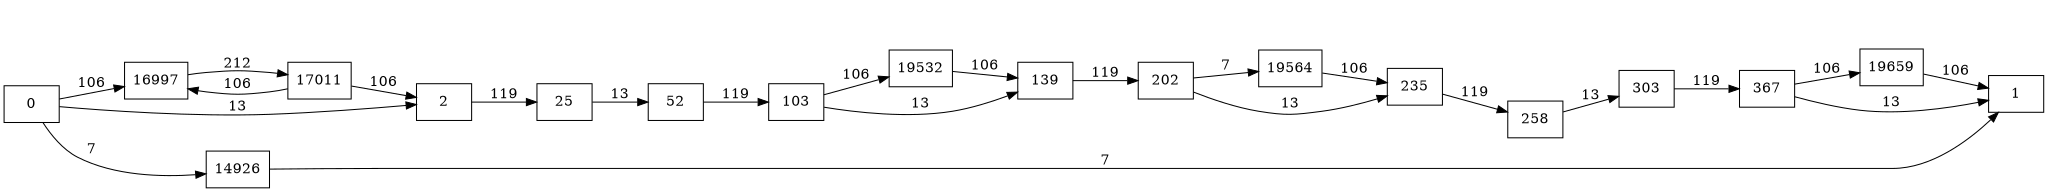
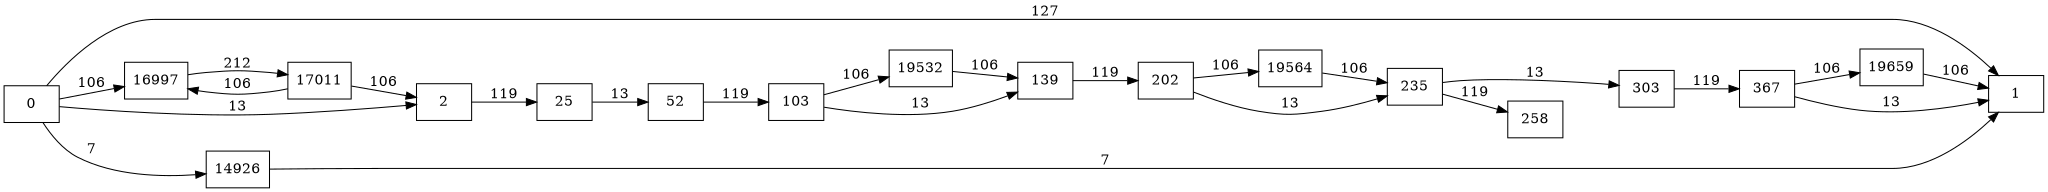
edge "0" -> "1": added, label "127"
edge "202" -> "19564": label "7" -> "106"
edge "258" -> "303": now "235" -> "303"
